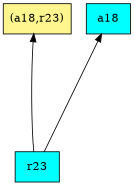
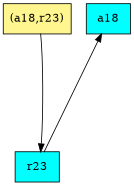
edge "r23" -> "(a18,r23)": reversed
